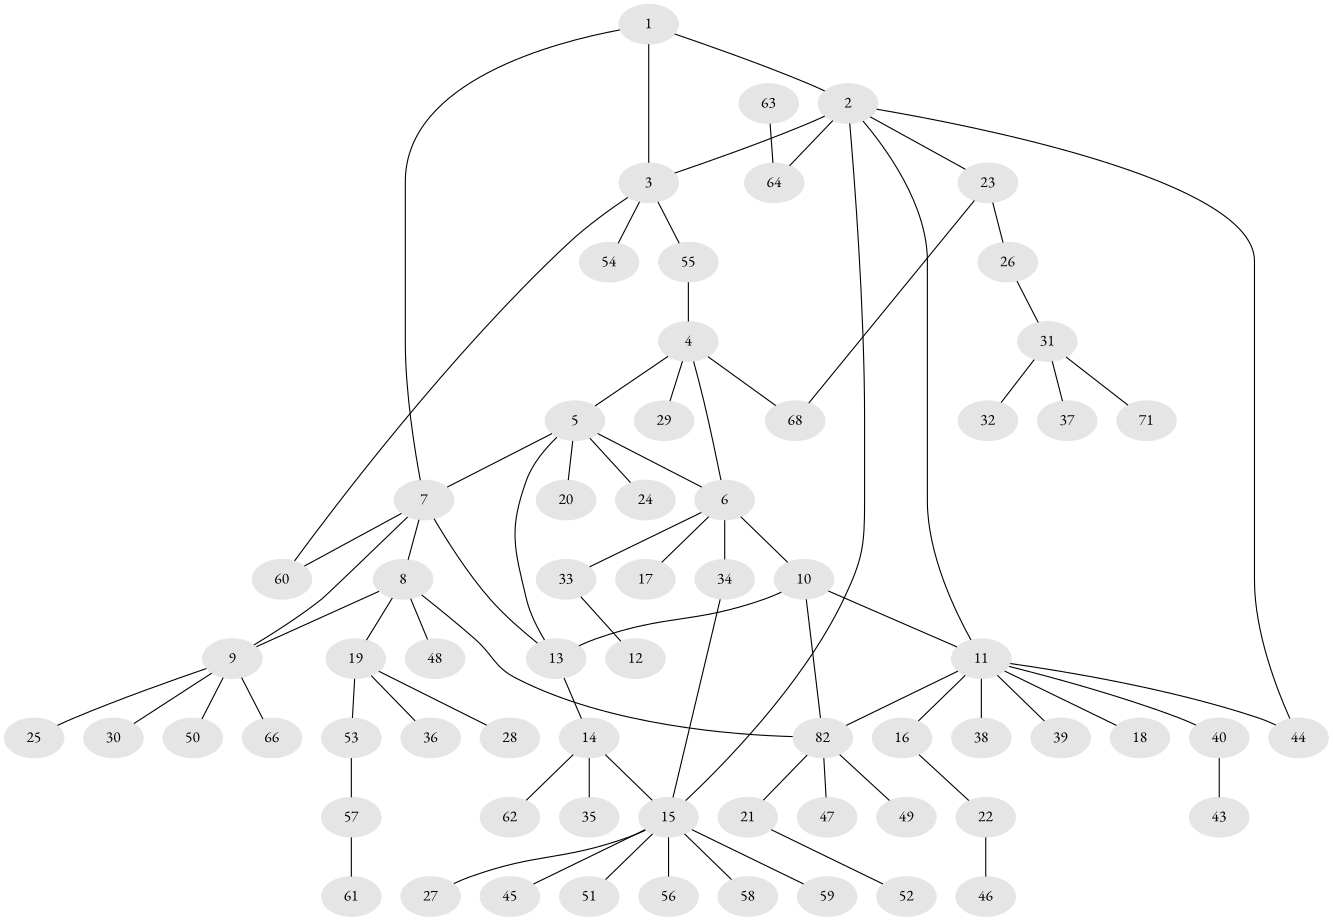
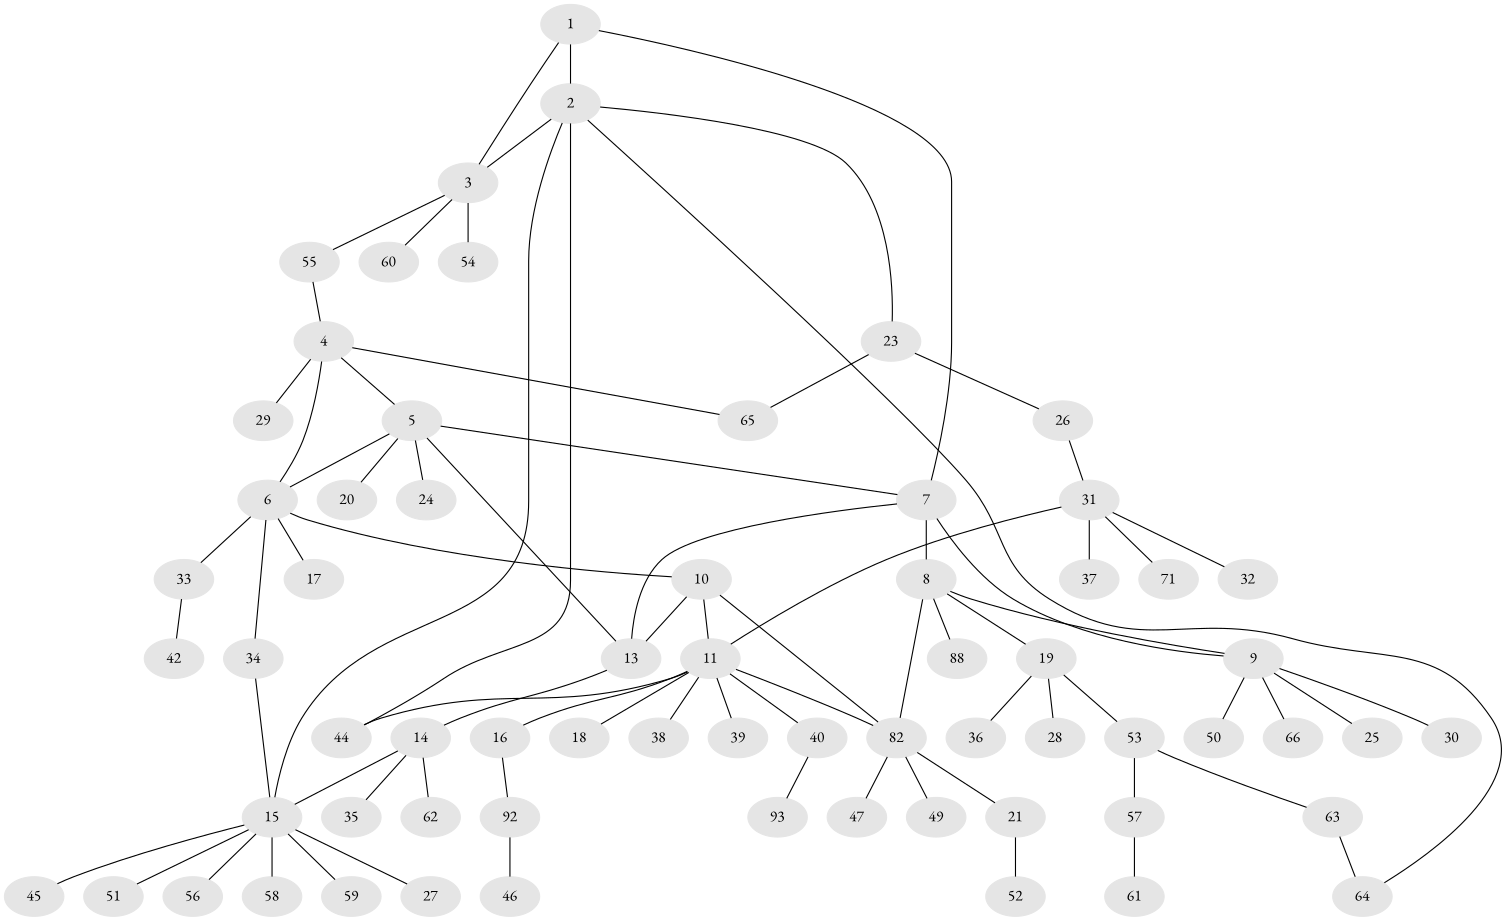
edge "2" -- "11": now "31" -- "11"
node "68": label "68" -> "65"
edge "7" -- "60": removed
node "48": label "48" -> "88"
node "12": label "12" -> "42"
edge "53" -- "63": added
node "22": label "22" -> "92"
node "43": label "43" -> "93"
